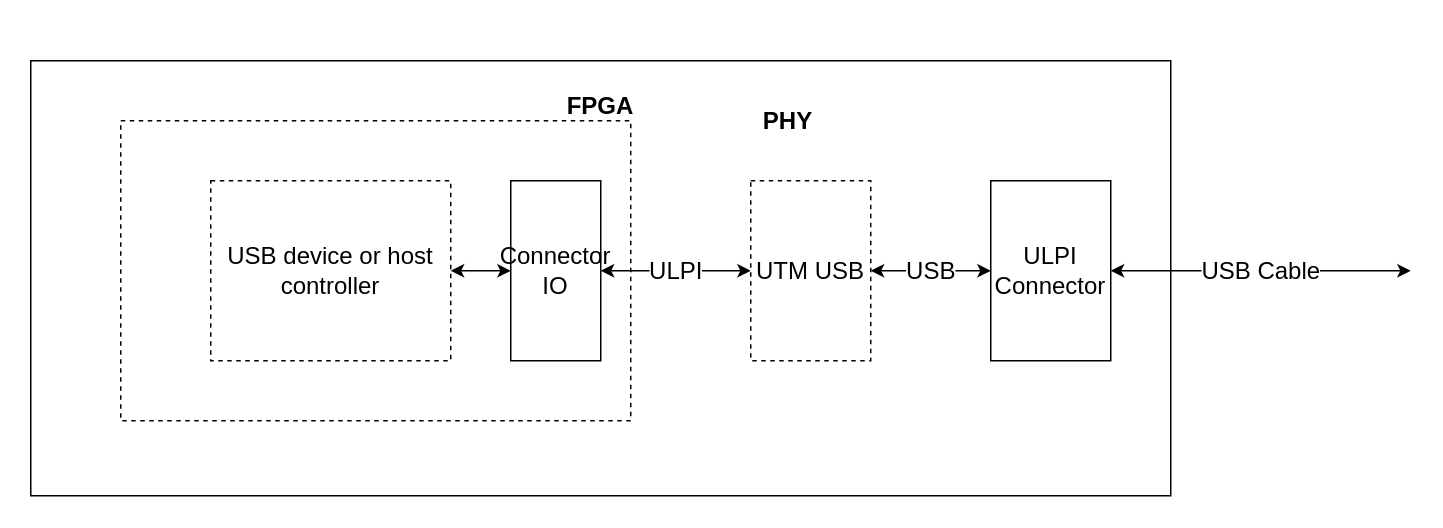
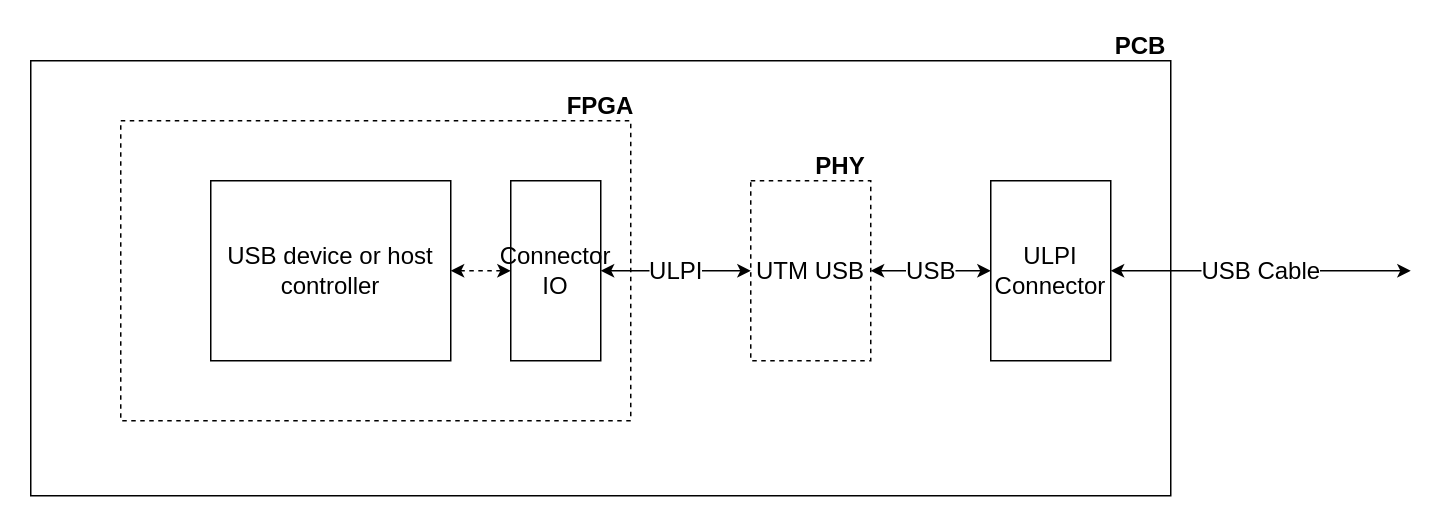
node "PCB": added
node "PHY": moved (788, 121) -> (841, 166)
node "USB device or host controller": style dashed -> solid
edge "USB device or host controller" -- "Connector IO": style solid -> dashed
